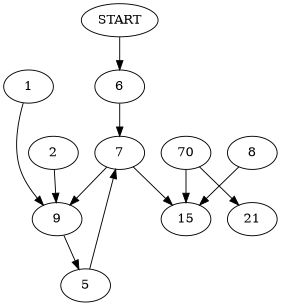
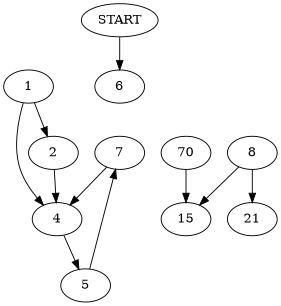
edge "1" -> "2": added
edge "6" -> "7": removed
edge "70" -> "21": now "8" -> "21"
edge "7" -> "15": removed
node "9": label "9" -> "4"
